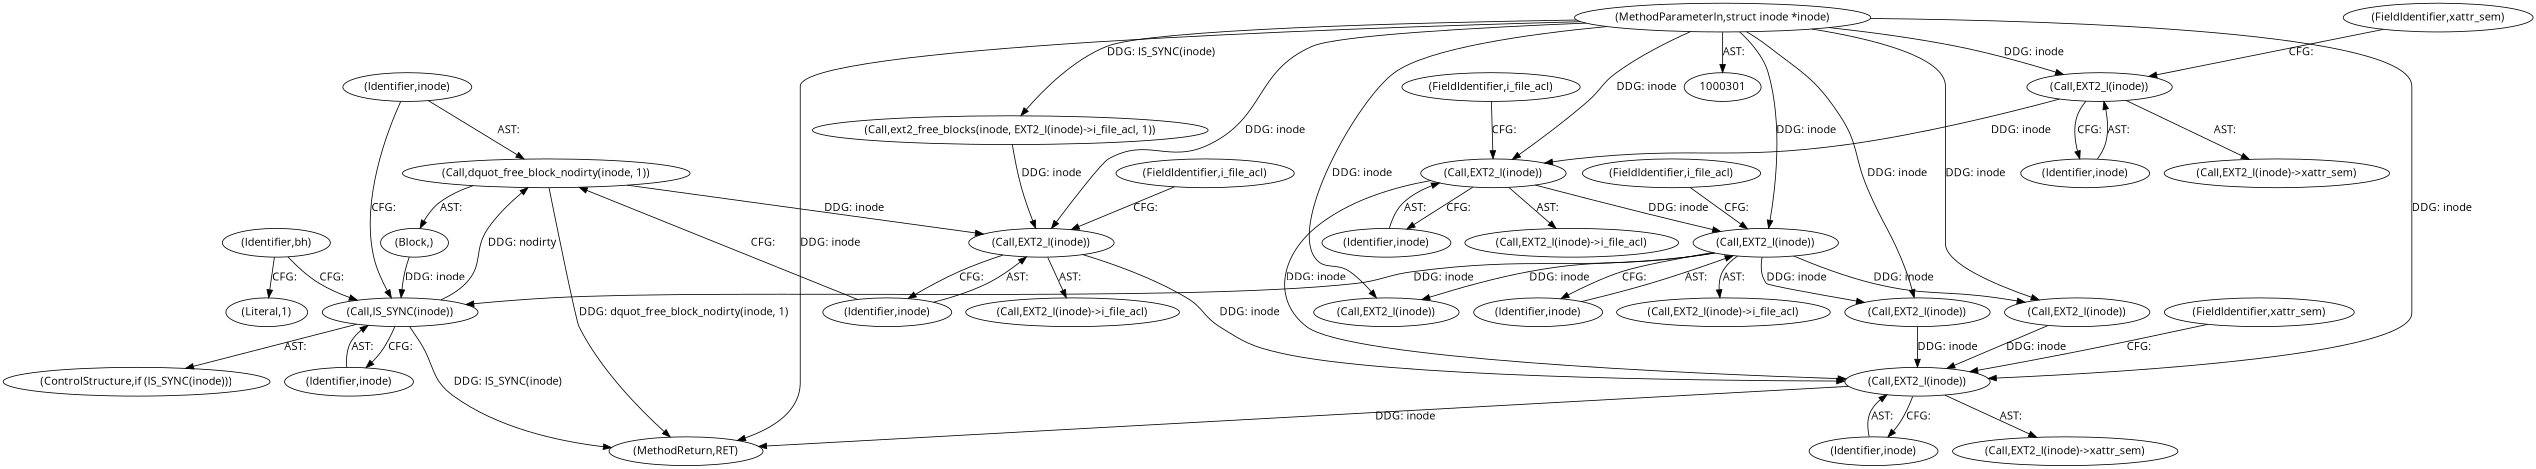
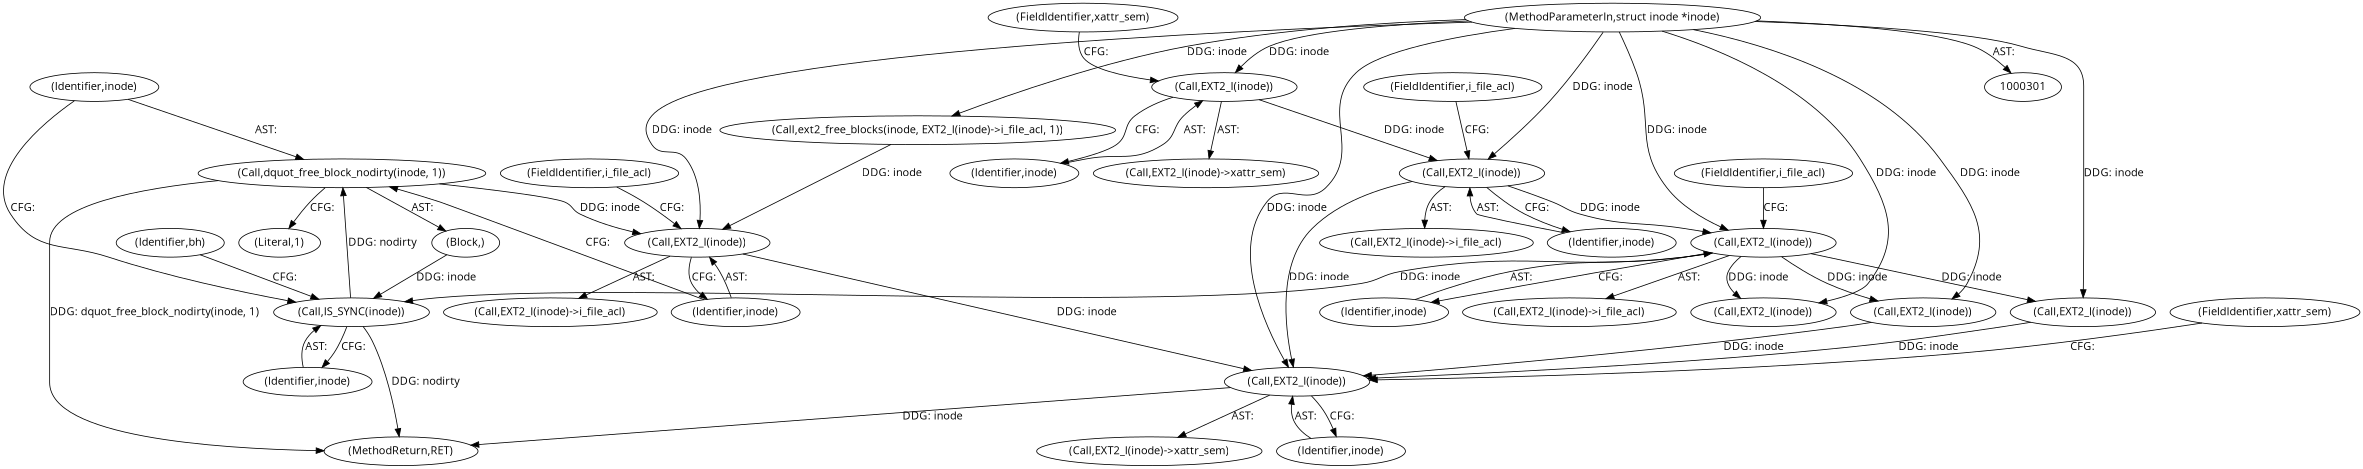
edge "(MethodParameterIn,struct inode *inode)" -> "(MethodReturn,RET)": removed, label "DDG: inode"
edge "(MethodParameterIn,struct inode *inode)" -> "(Call,ext2_free_blocks(inode, EXT2_I(inode)->i_file_acl, 1))": label "DDG: IS_SYNC(inode)" -> "DDG: inode"
edge "(Identifier,bh)" -> "(Literal,1)": now "(Call,dquot_free_block_nodirty(inode, 1))" -> "(Literal,1)"
node "(ControlStructure,if (IS_SYNC(inode)))": removed
edge "(Call,IS_SYNC(inode))" -> "(MethodReturn,RET)": label "DDG: IS_SYNC(inode)" -> "DDG: nodirty"
